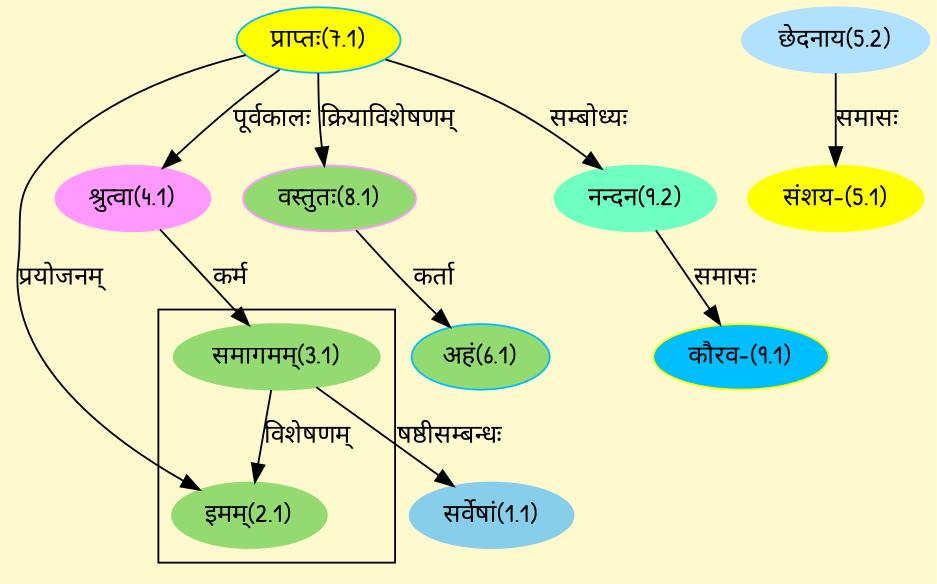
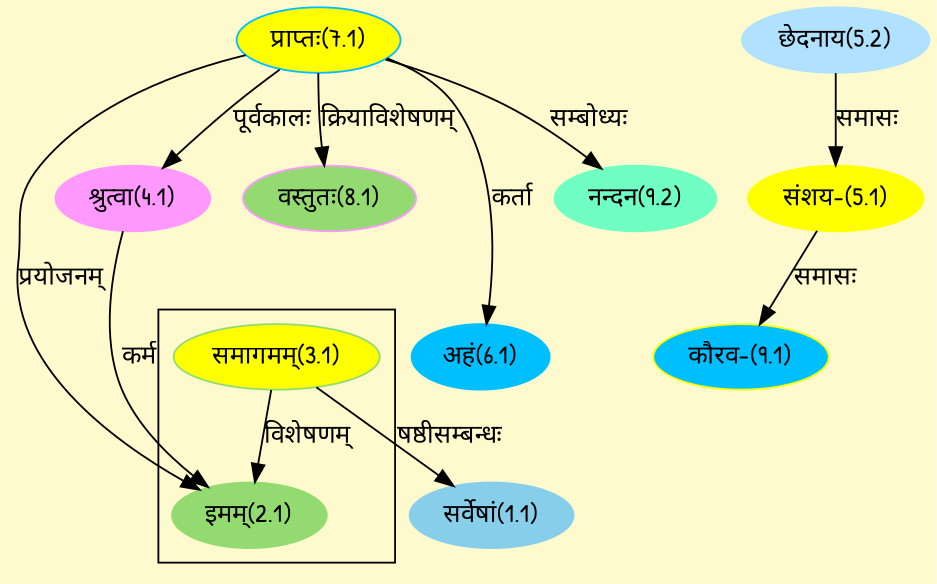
edge "श्रुत्वा(4.1)" -> "समागमम्(3.1)": now "श्रुत्वा(4.1)" -> "इमम्(2.1)"
edge "नन्दन(9.2)" -> "कौरव-(9.1)": now "संशय-(5.1)" -> "कौरव-(9.1)"
edge "वस्तुतः(8.1)" -> "अहं(6.1)": now "प्राप्तः(7.1)" -> "अहं(6.1)"
node "समागमम्(3.1)": fillcolor #93db70 -> #ffff00
node "अहं(6.1)": fillcolor #93db70 -> #00bfff
